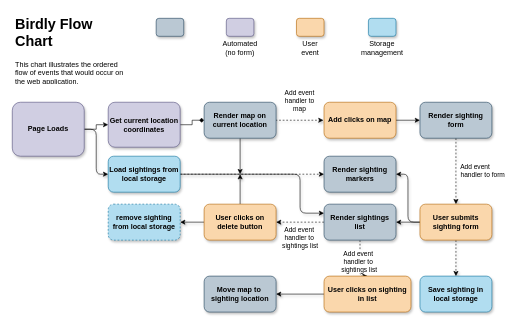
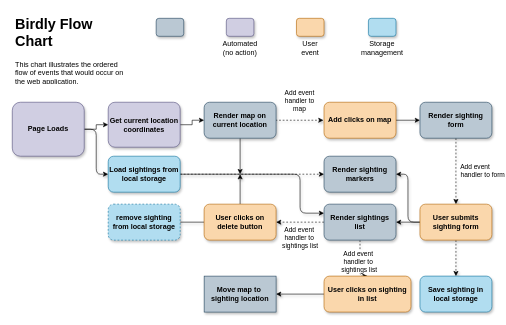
node "Automated (no form)": label "Automated (no form)" -> "Automated (no action)"
edge "Get current location coordinates" -> "Render map on current location": arrowhead diamond -> classic
edge "User clicks on delete button" -> "remove sighting from local storage": arrowhead classic -> none
node "Move map to sighting location": shape rounded rectangle -> rectangle
